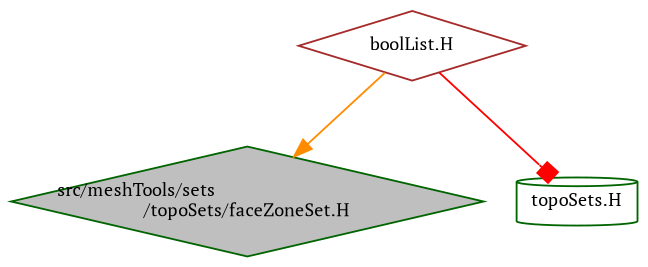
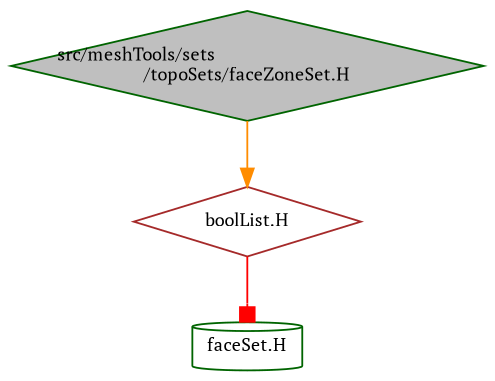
edge "boolList.H" -> "src/meshTools/sets /topoSets/faceZoneSet.H": reversed
node "topoSets.H": label "topoSets.H" -> "faceSet.H"
